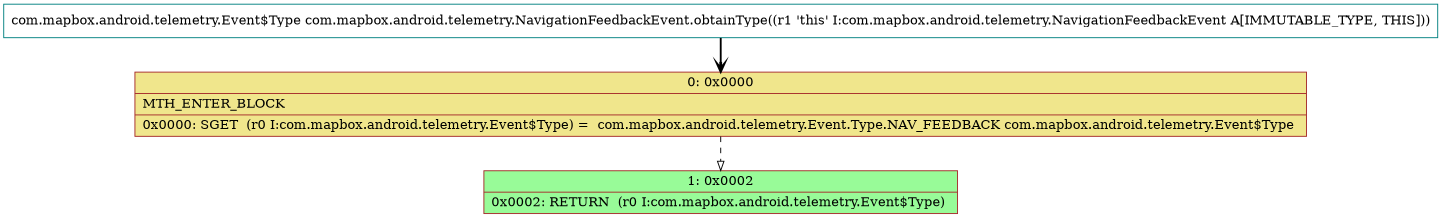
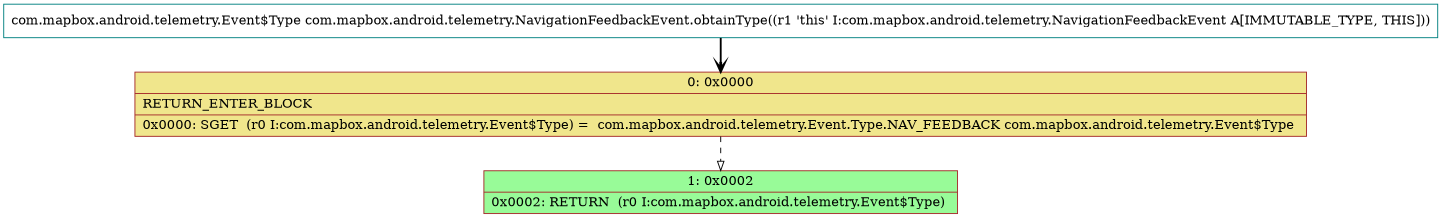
node "0: 0x0000": text "MTH_ENTER_BLOCK" -> "RETURN_ENTER_BLOCK"
